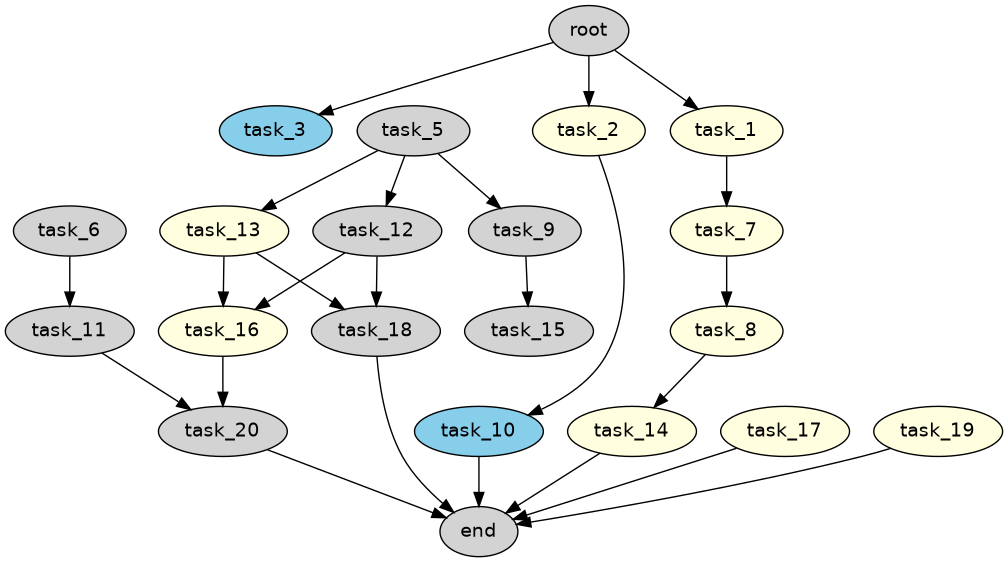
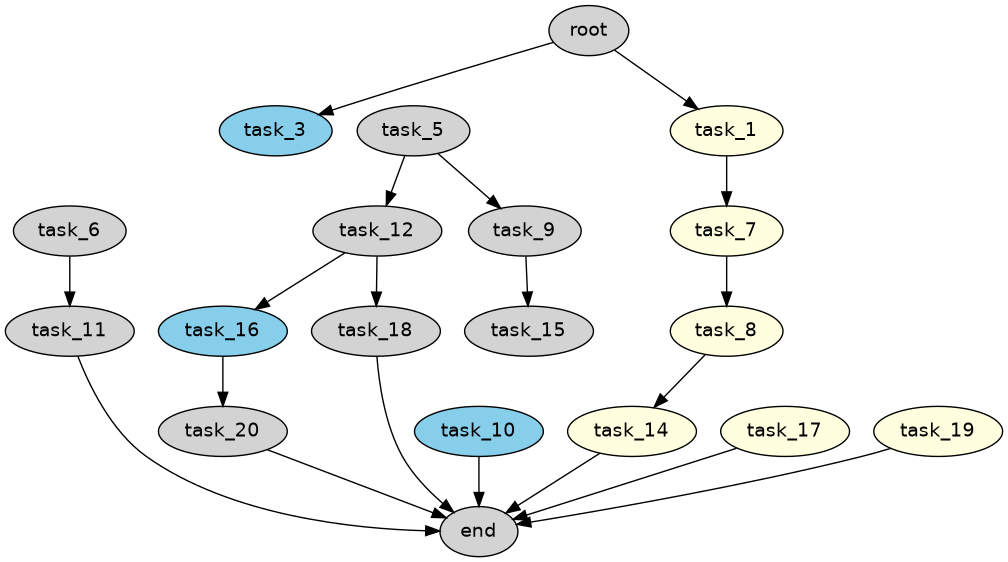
node "task_2": removed
node "task_13": removed
node "task_16": fillcolor lightyellow -> skyblue
edge "task_11" -> "task_20": now "task_11" -> "end"
